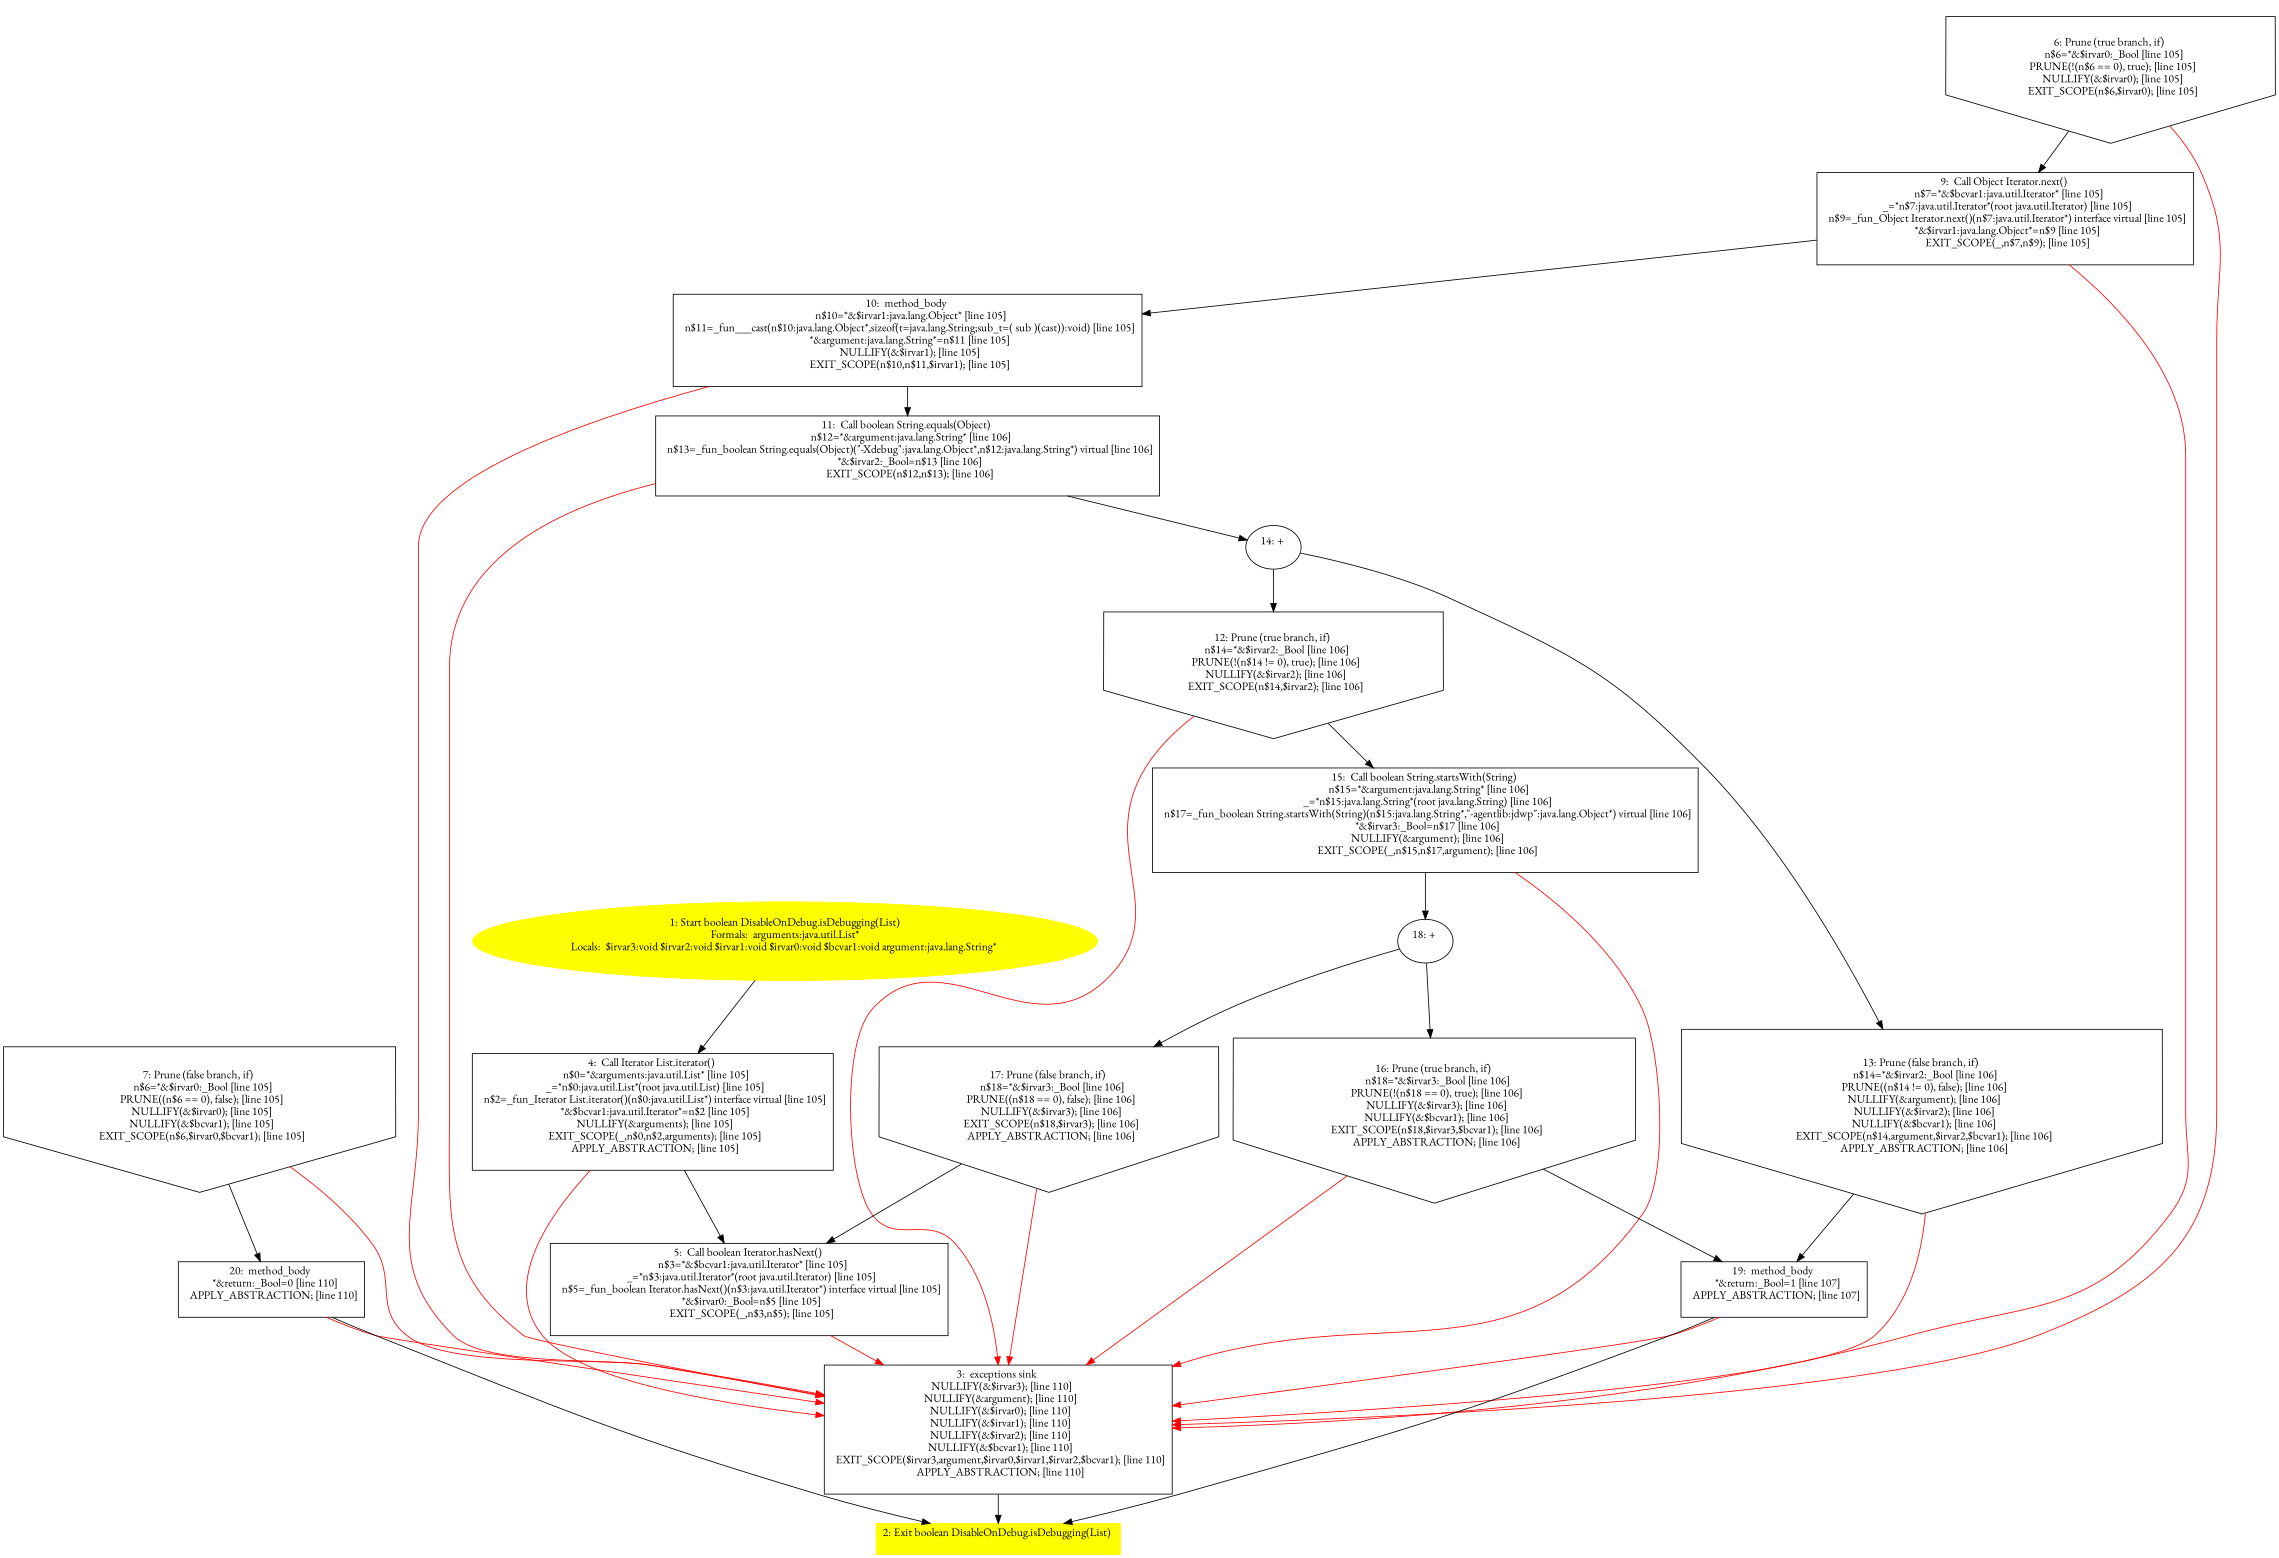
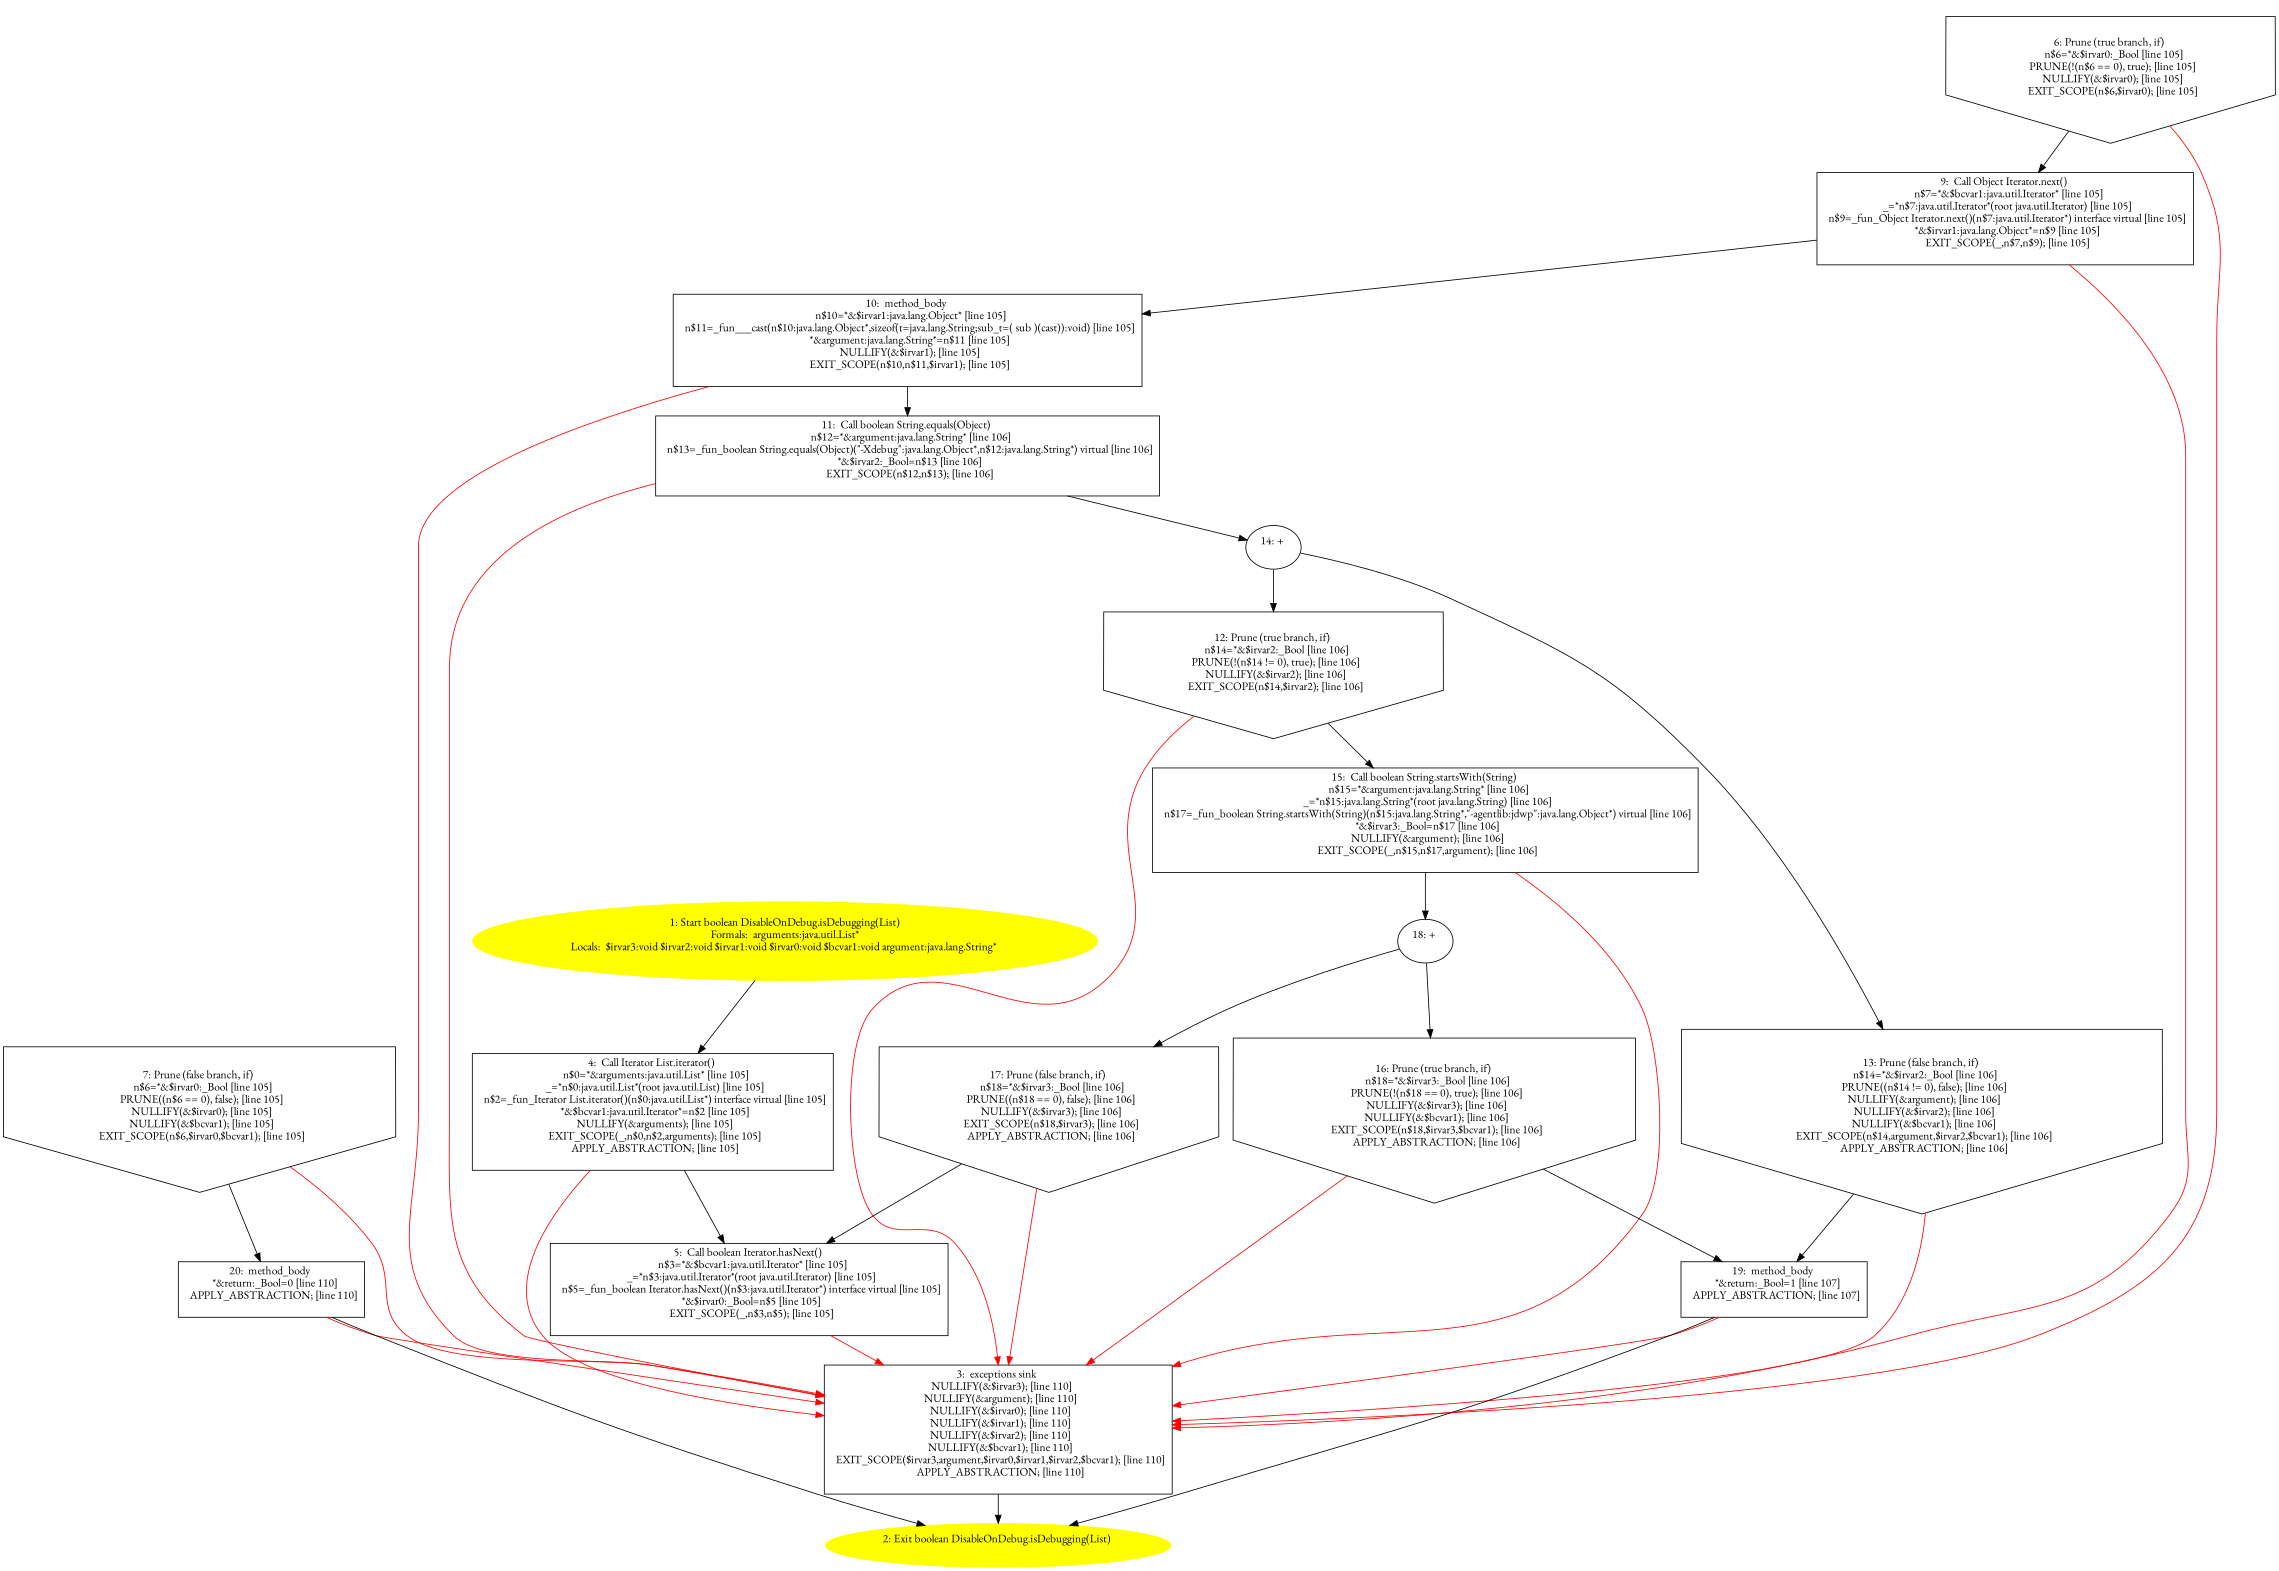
node "2: Exit boolean DisableOnDebug.isDebugging(List)": shape box -> ellipse
